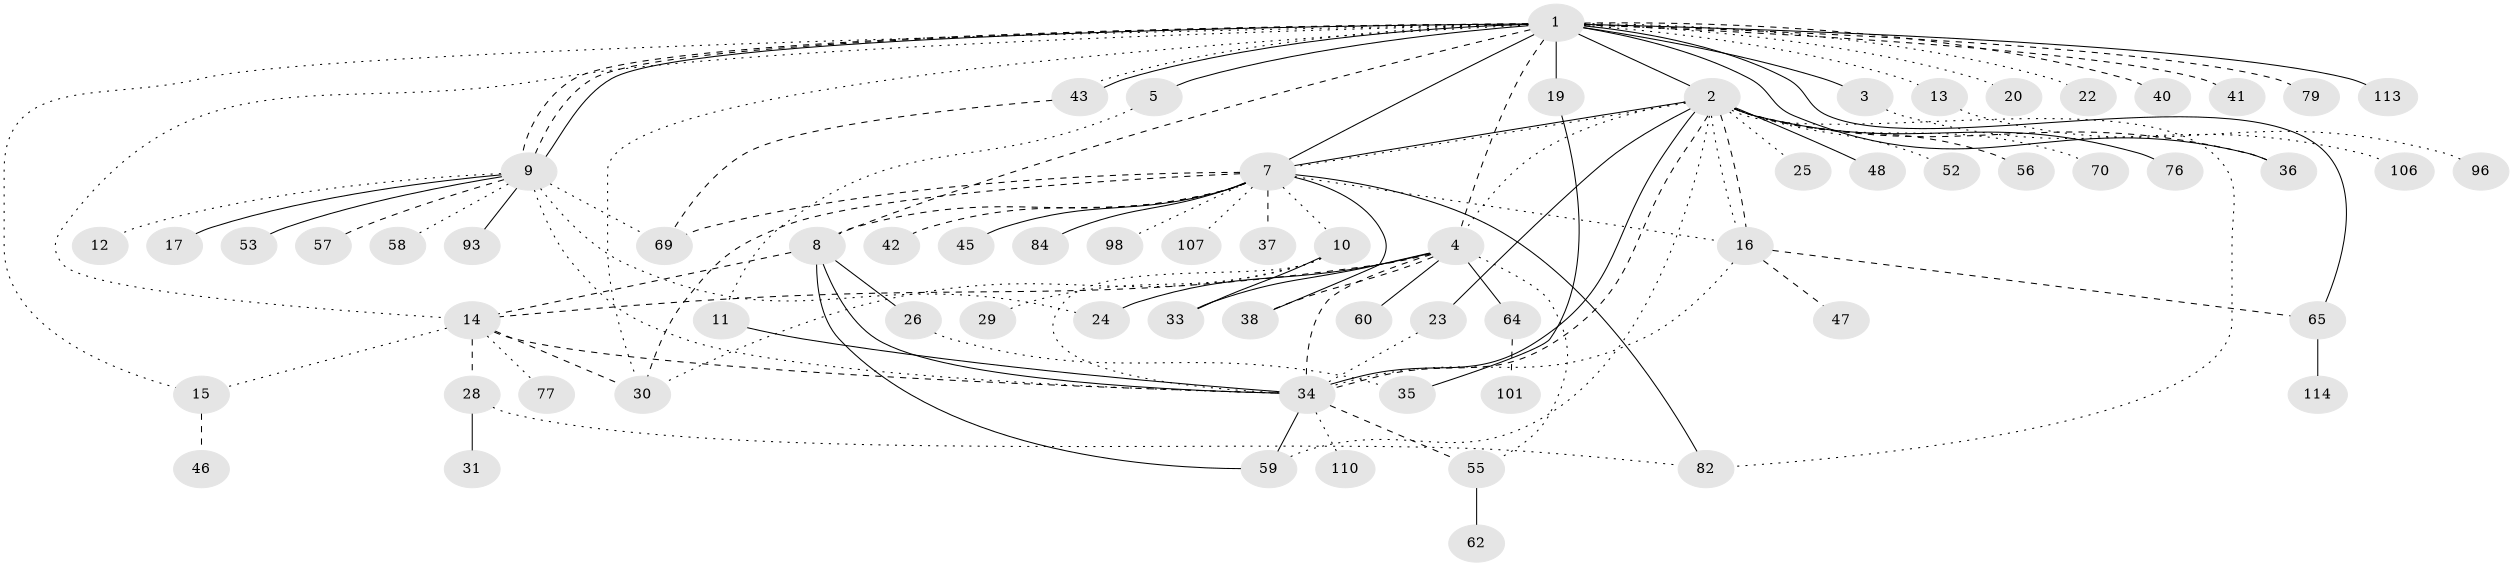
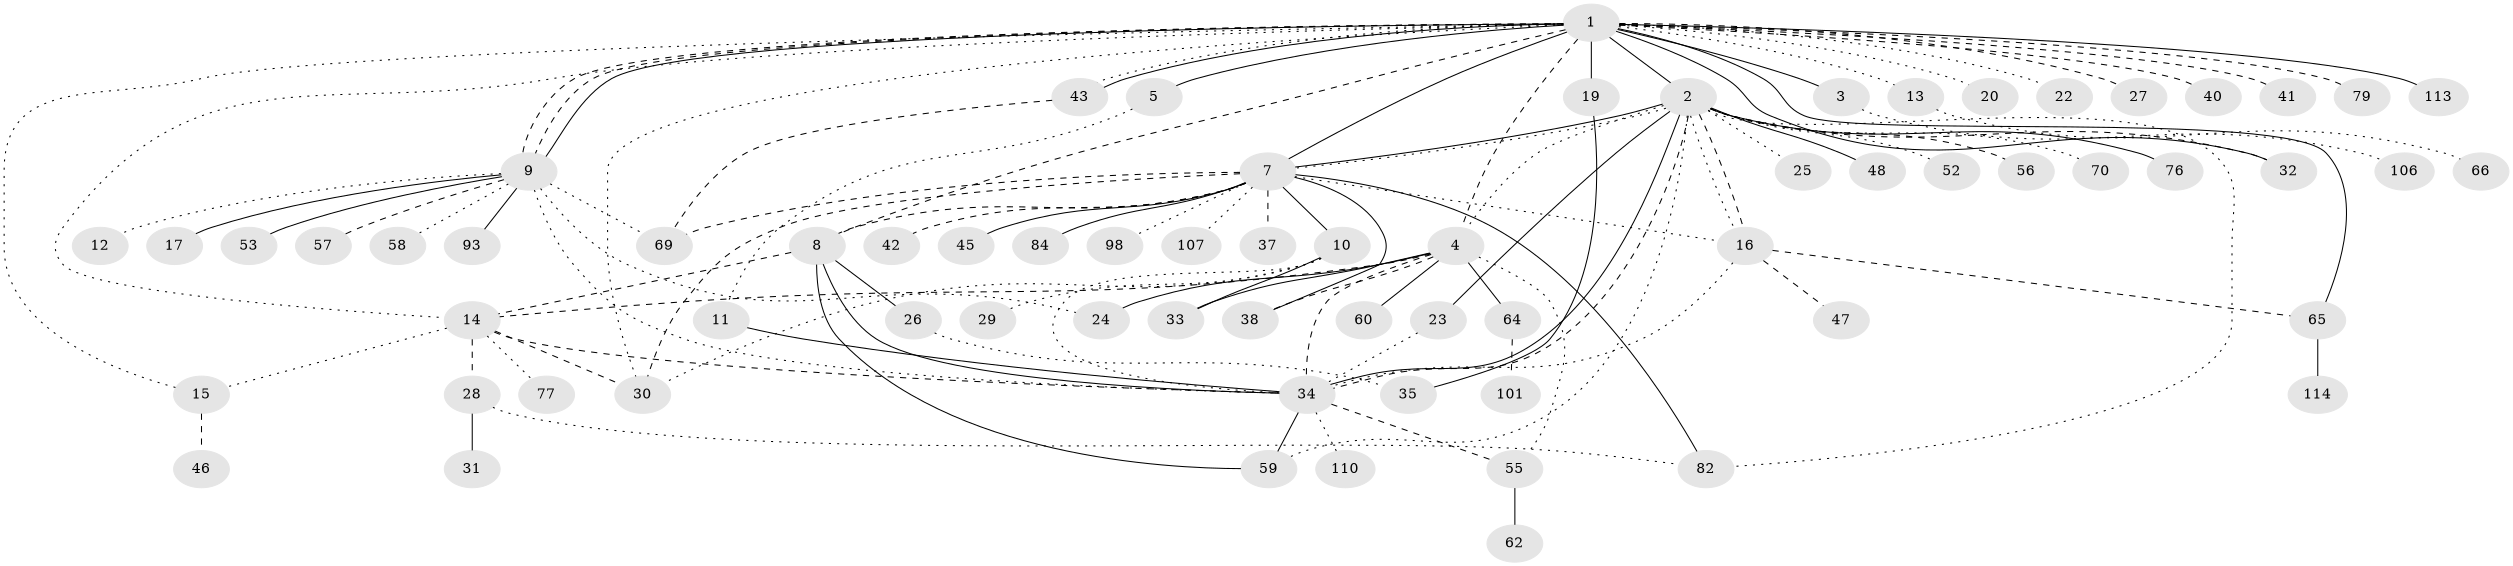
node "27": added
node "36": label "36" -> "32"
node "96": label "96" -> "66"
edge "7" -- "10": style dotted -> solid
